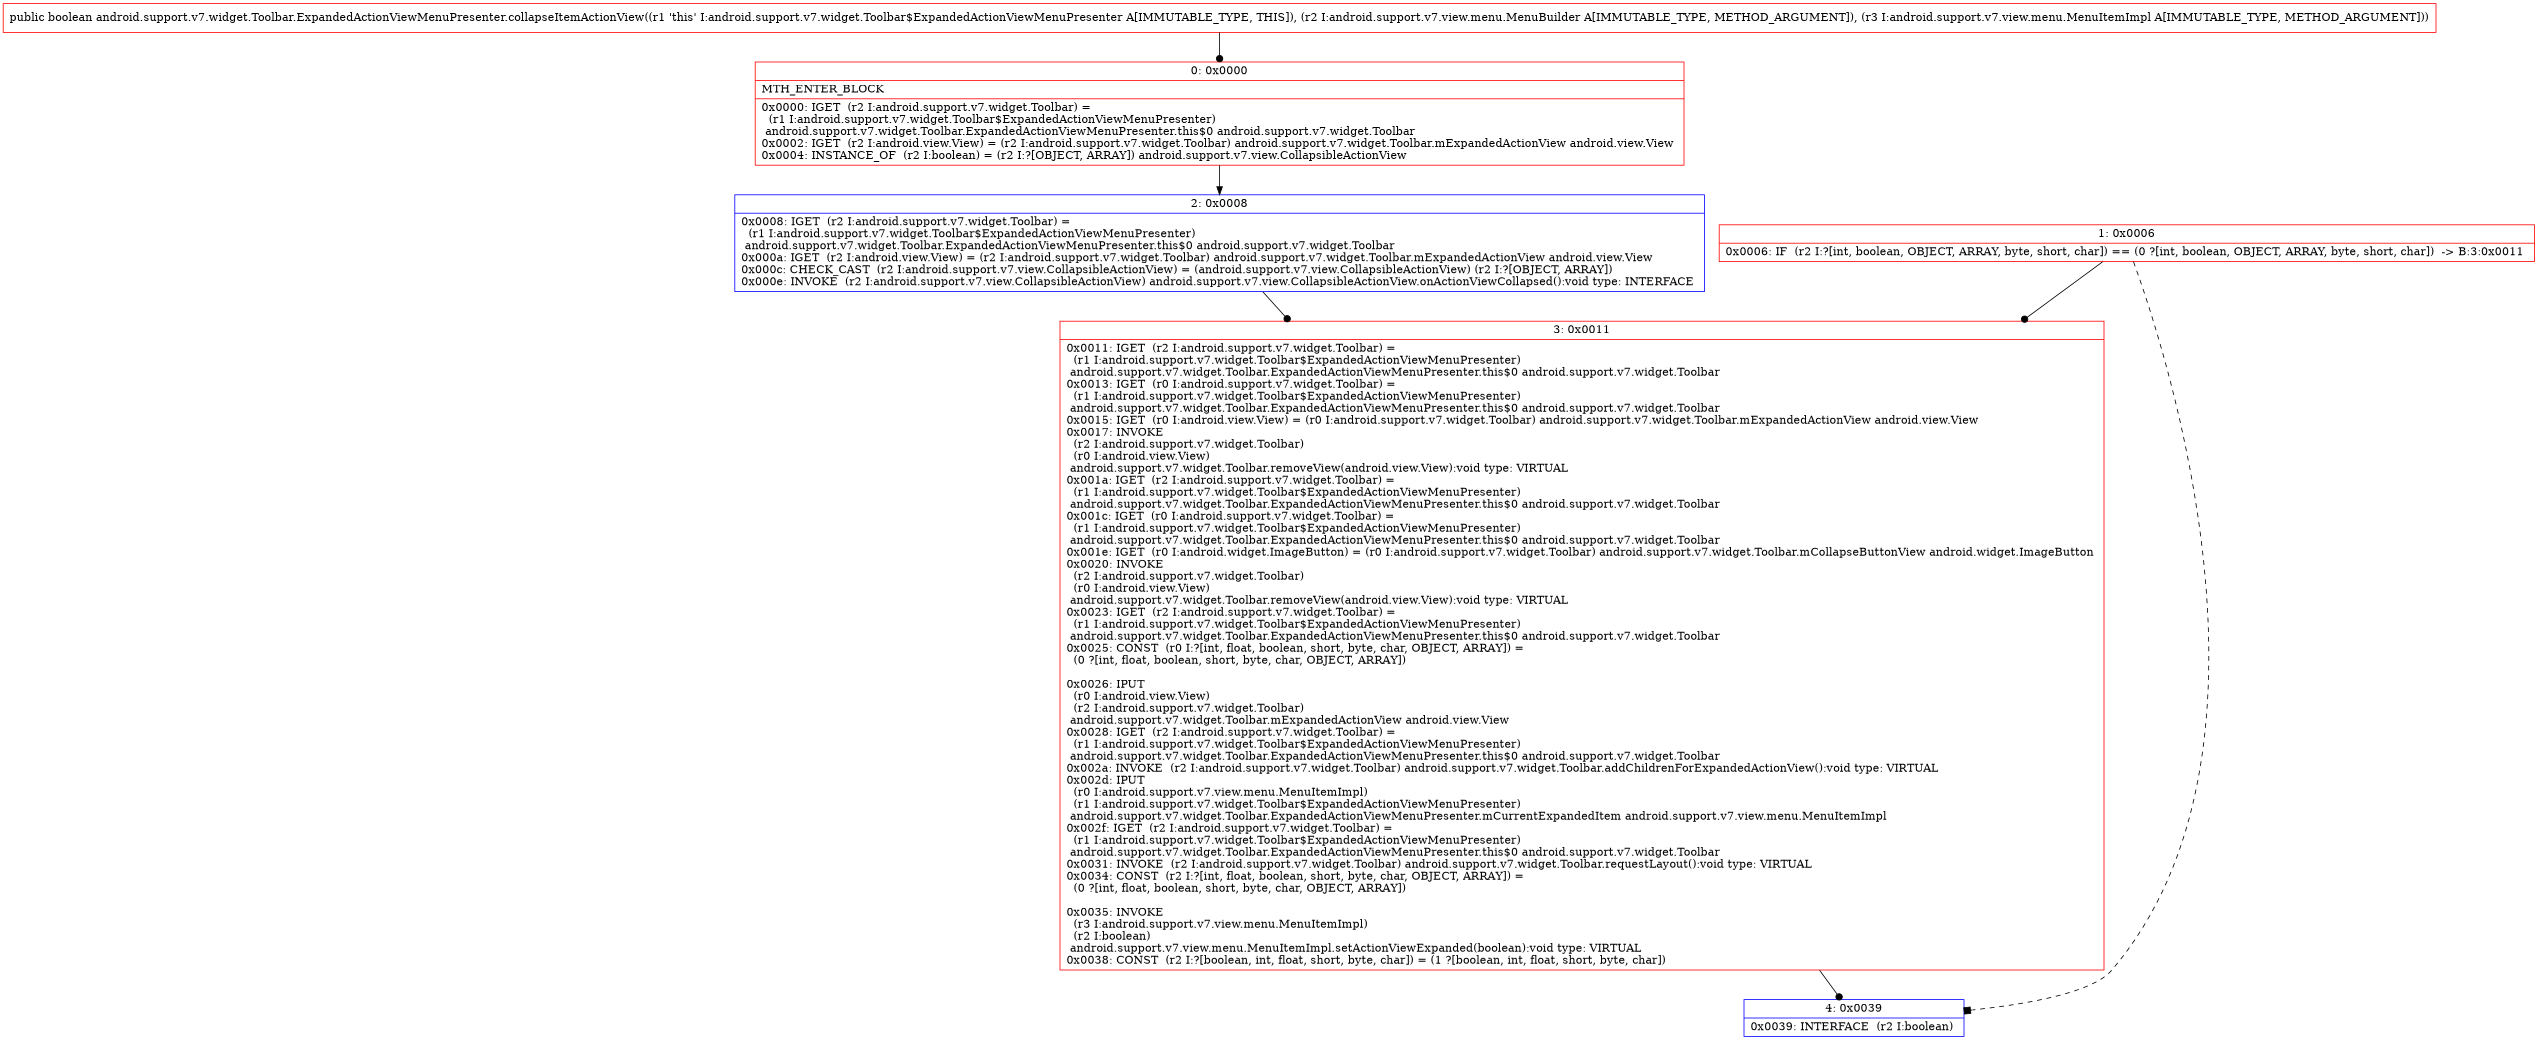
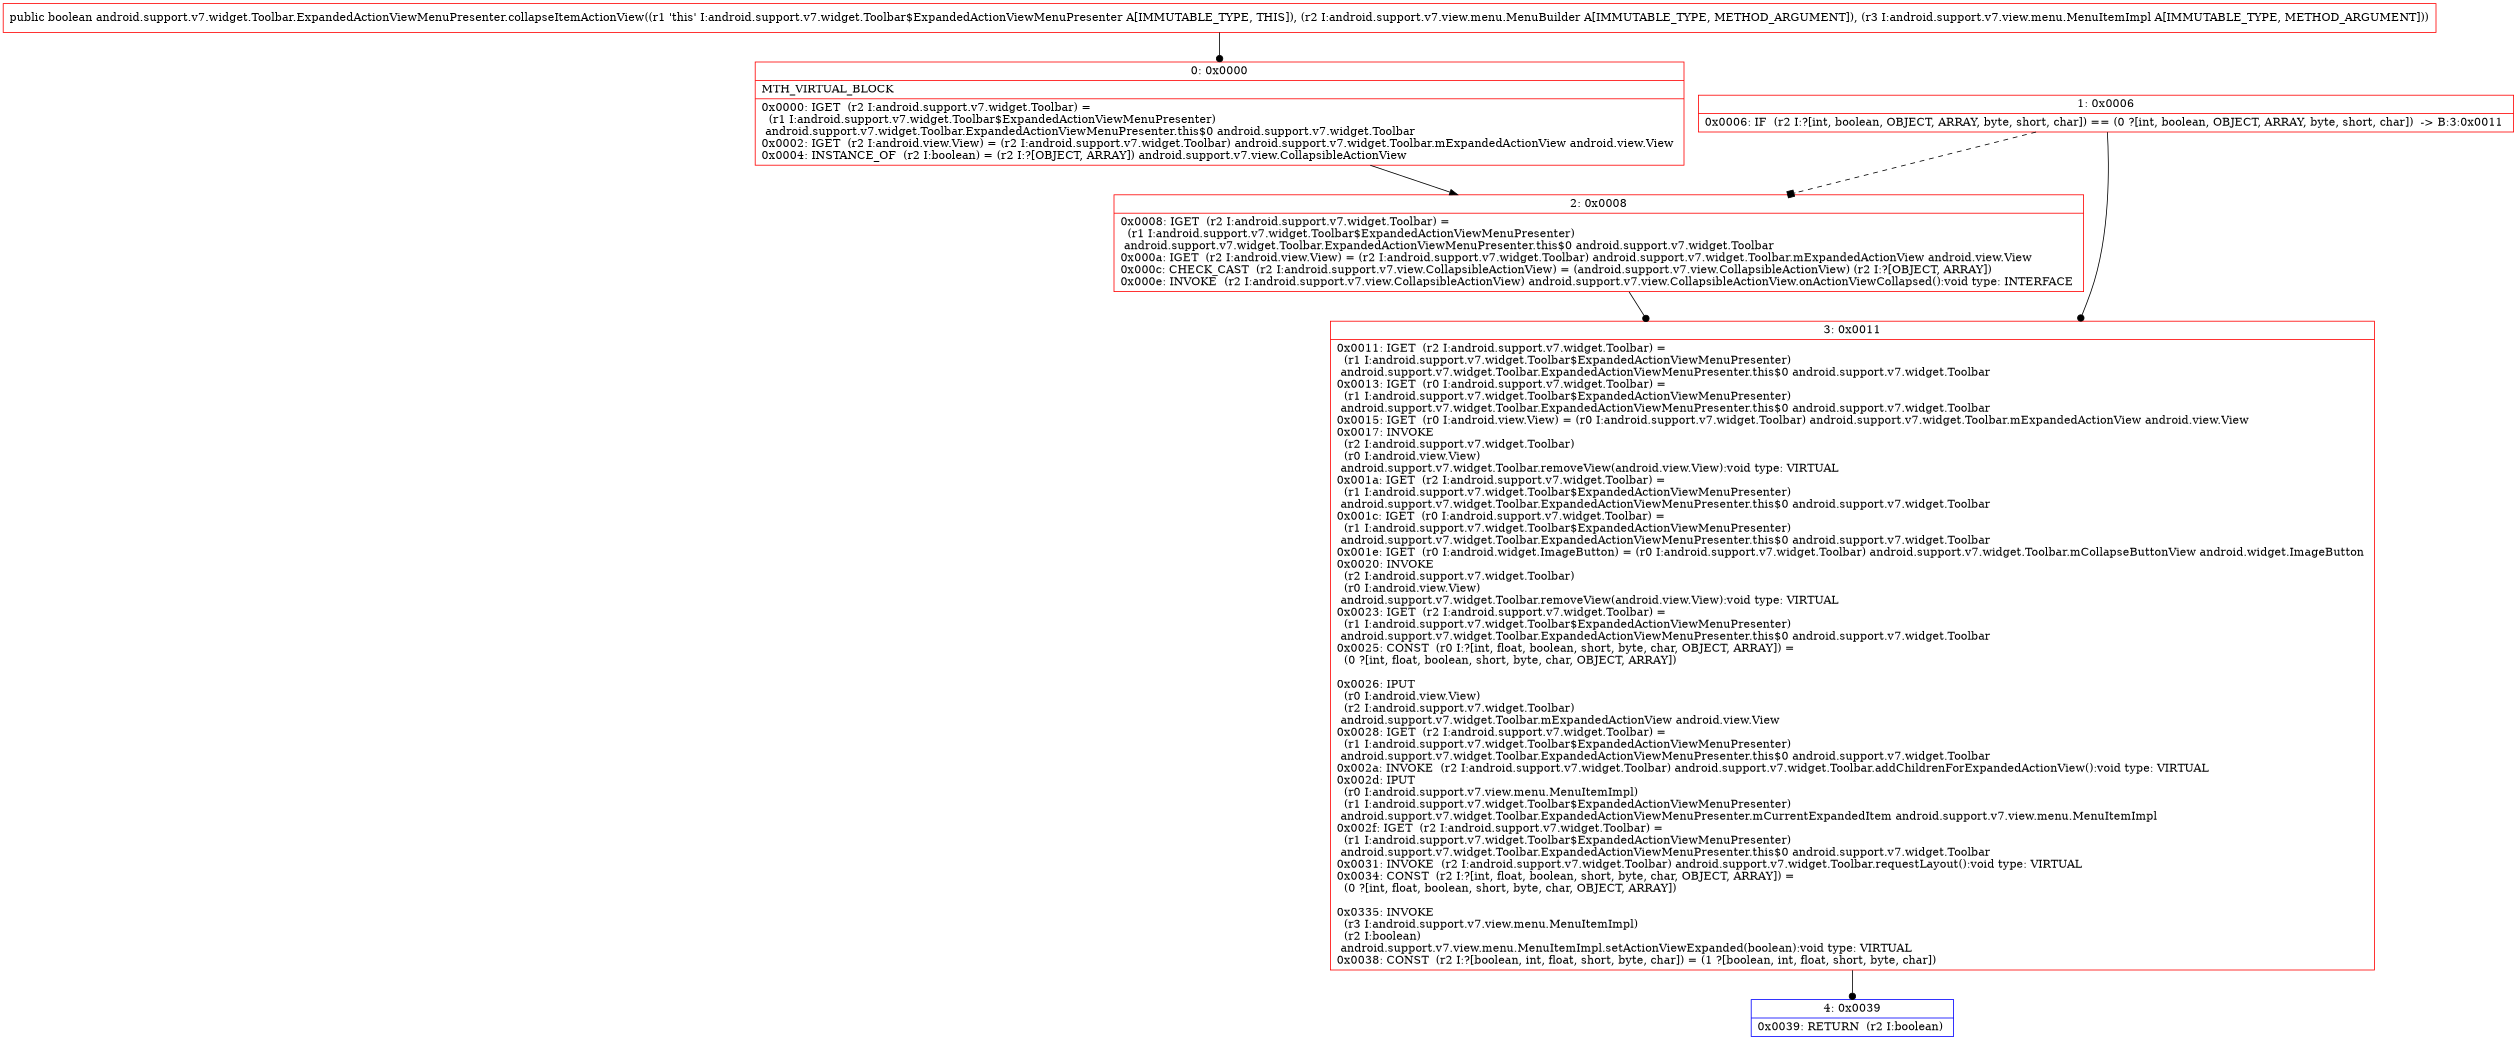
node "0: 0x0000": text "MTH_ENTER_BLOCK" -> "MTH_VIRTUAL_BLOCK"
node "2: 0x0008": color blue -> red
edge "1: 0x0006" -> "4: 0x0039": now "1: 0x0006" -> "2: 0x0008"
node "3: 0x0011": text "0x0035: INVOKE" -> "0x0335: INVOKE"
node "4: 0x0039": text "0x0039: INTERFACE  (r2 I:boolean)" -> "0x0039: RETURN  (r2 I:boolean)"
